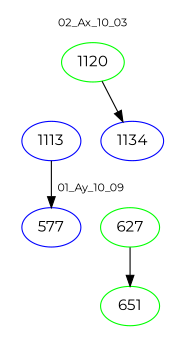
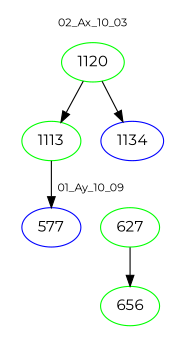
edge "1120" -> "1113": added
node "1113": color blue -> green
node "651": label "651" -> "656"
